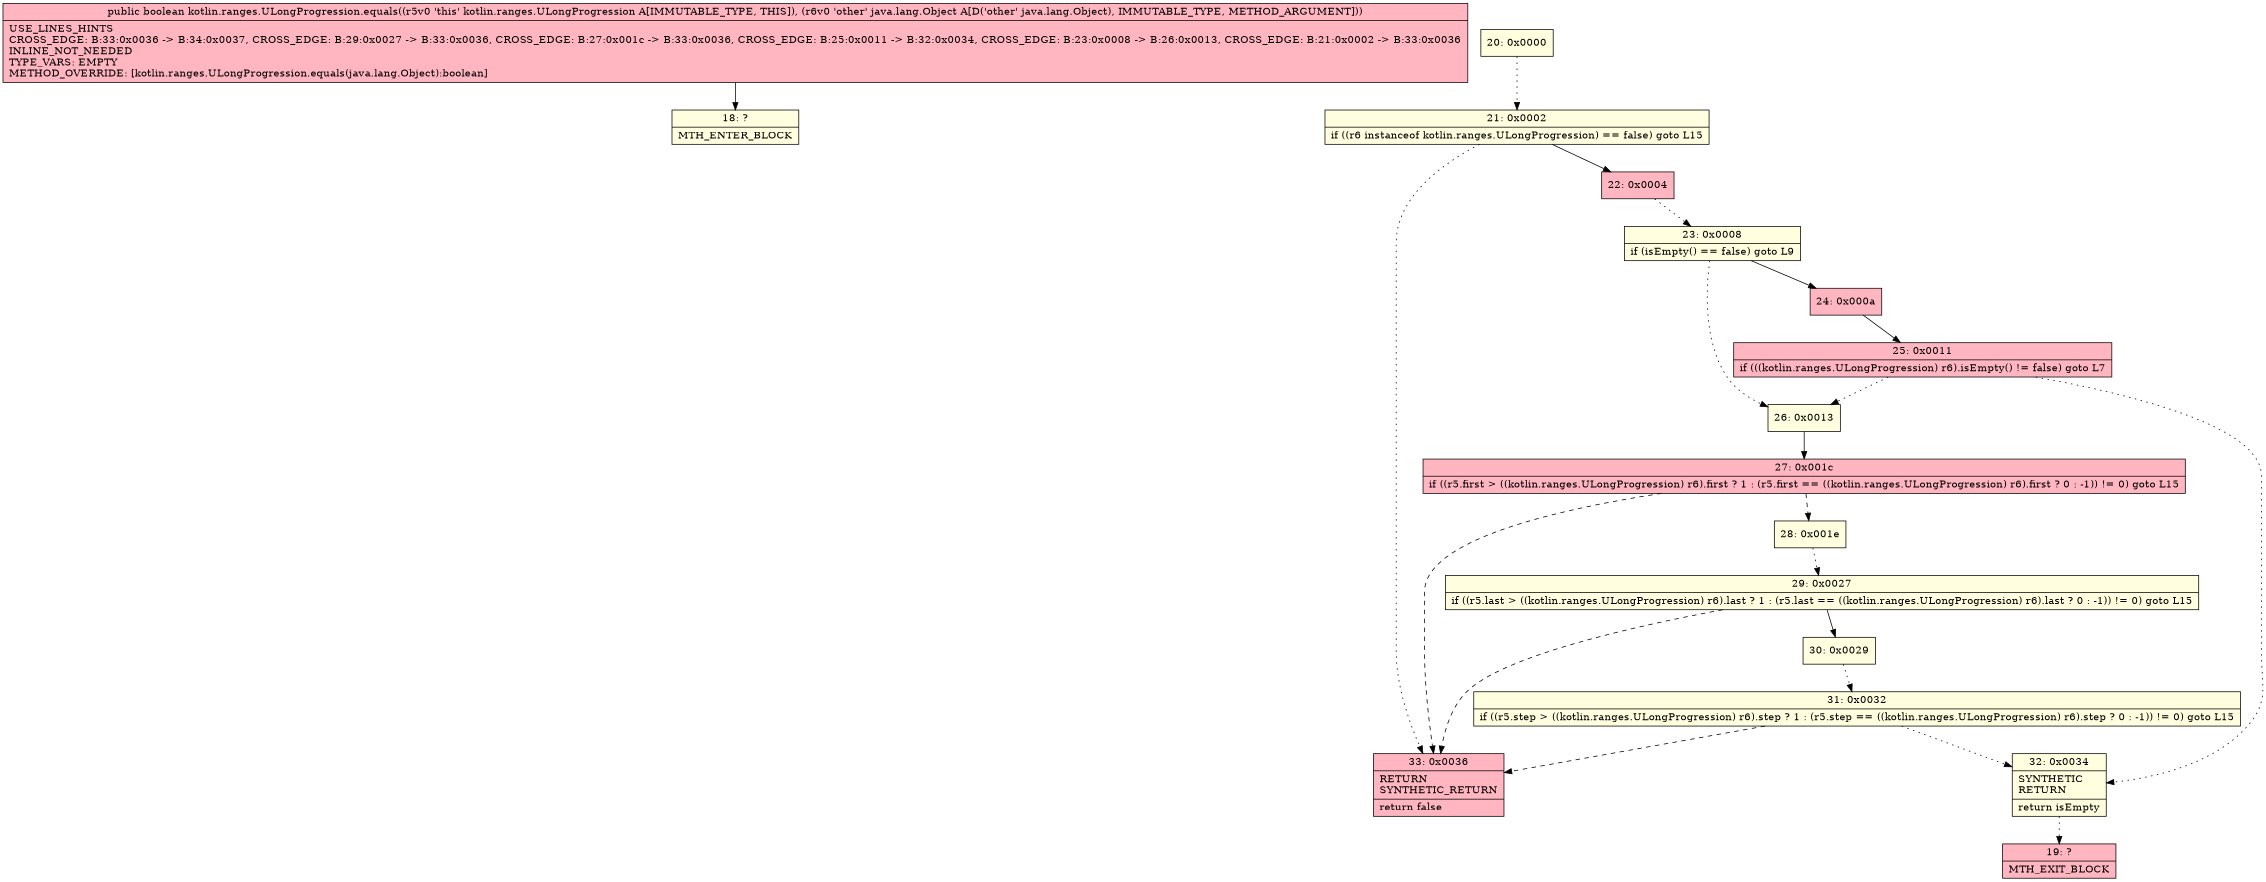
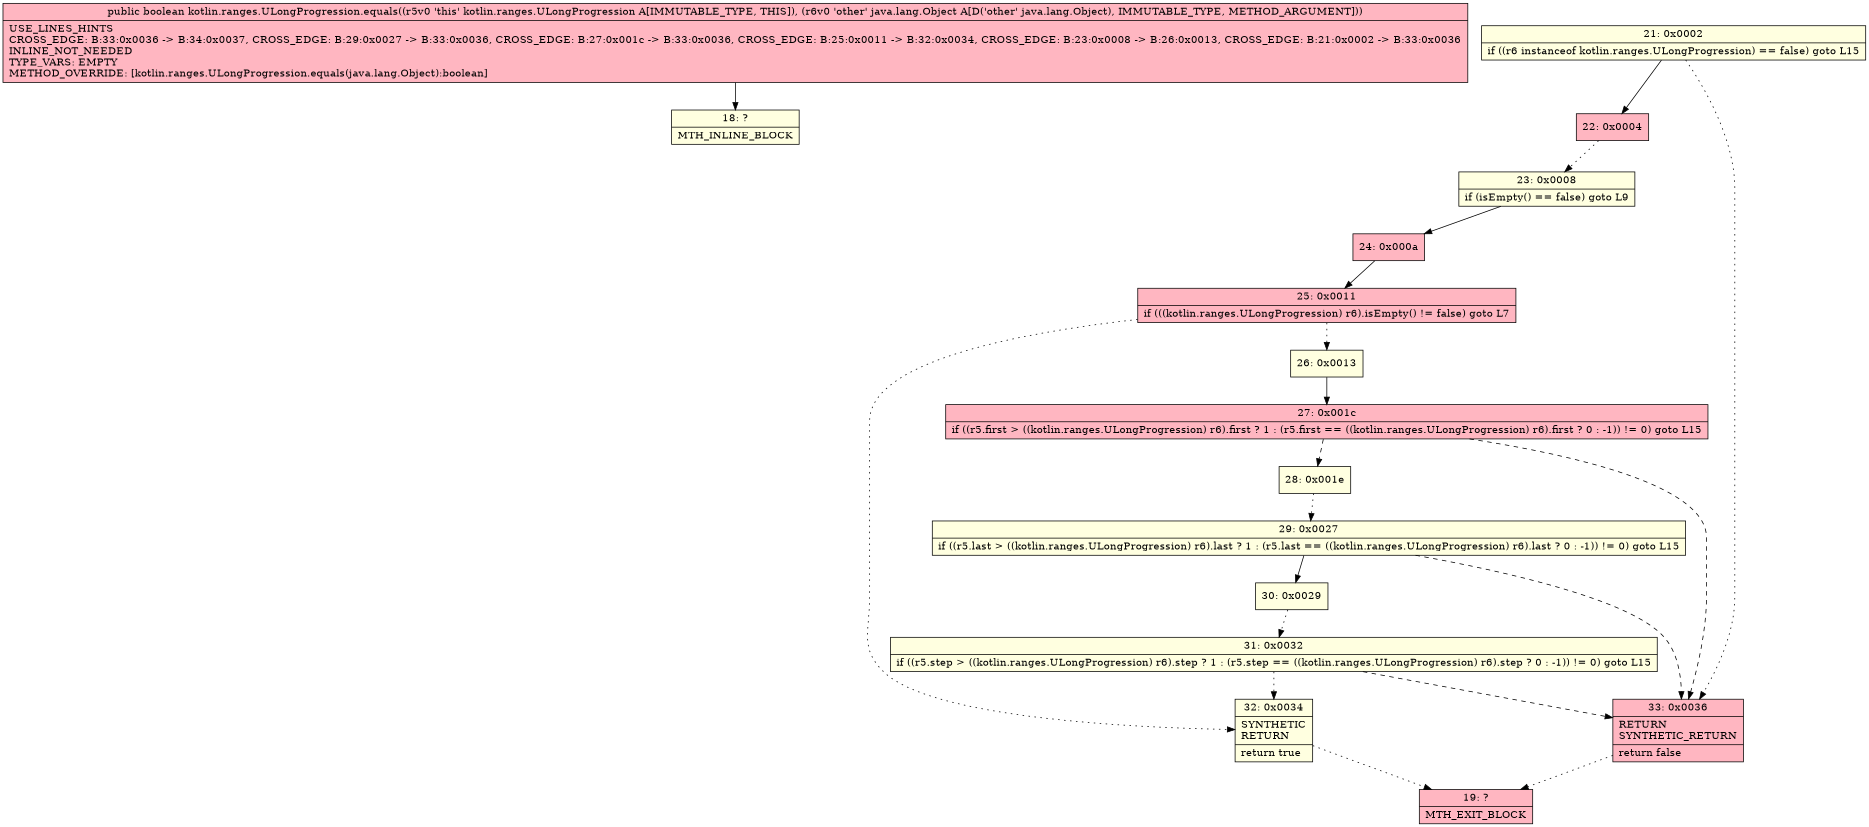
node "20: 0x0000": removed
node "18: ?": text "MTH_ENTER_BLOCK" -> "MTH_INLINE_BLOCK"
edge "23: 0x0008" -> "26: 0x0013": removed
edge "33: 0x0036" -> "19: ?": added
node "32: 0x0034": text "return isEmpty" -> "return true"
